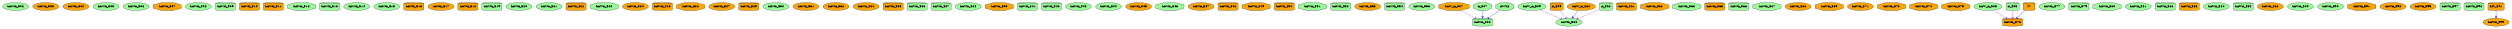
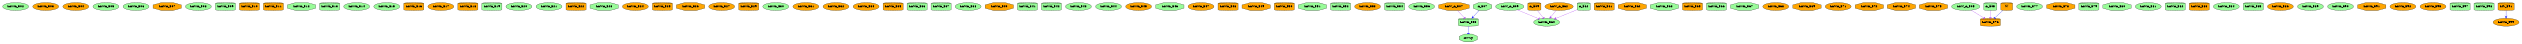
node "LAWA_578": added
edge "AWSp" -> "LAWA_558": reversed
edge "LAW_A_562" -> "LAWA_560": color blue -> purple
